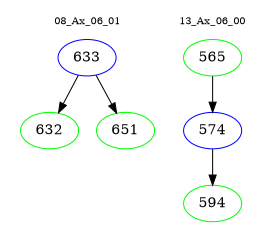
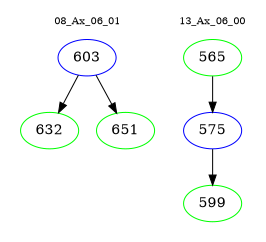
node "633": label "633" -> "603"
node "574": label "574" -> "575"
node "594": label "594" -> "599"
